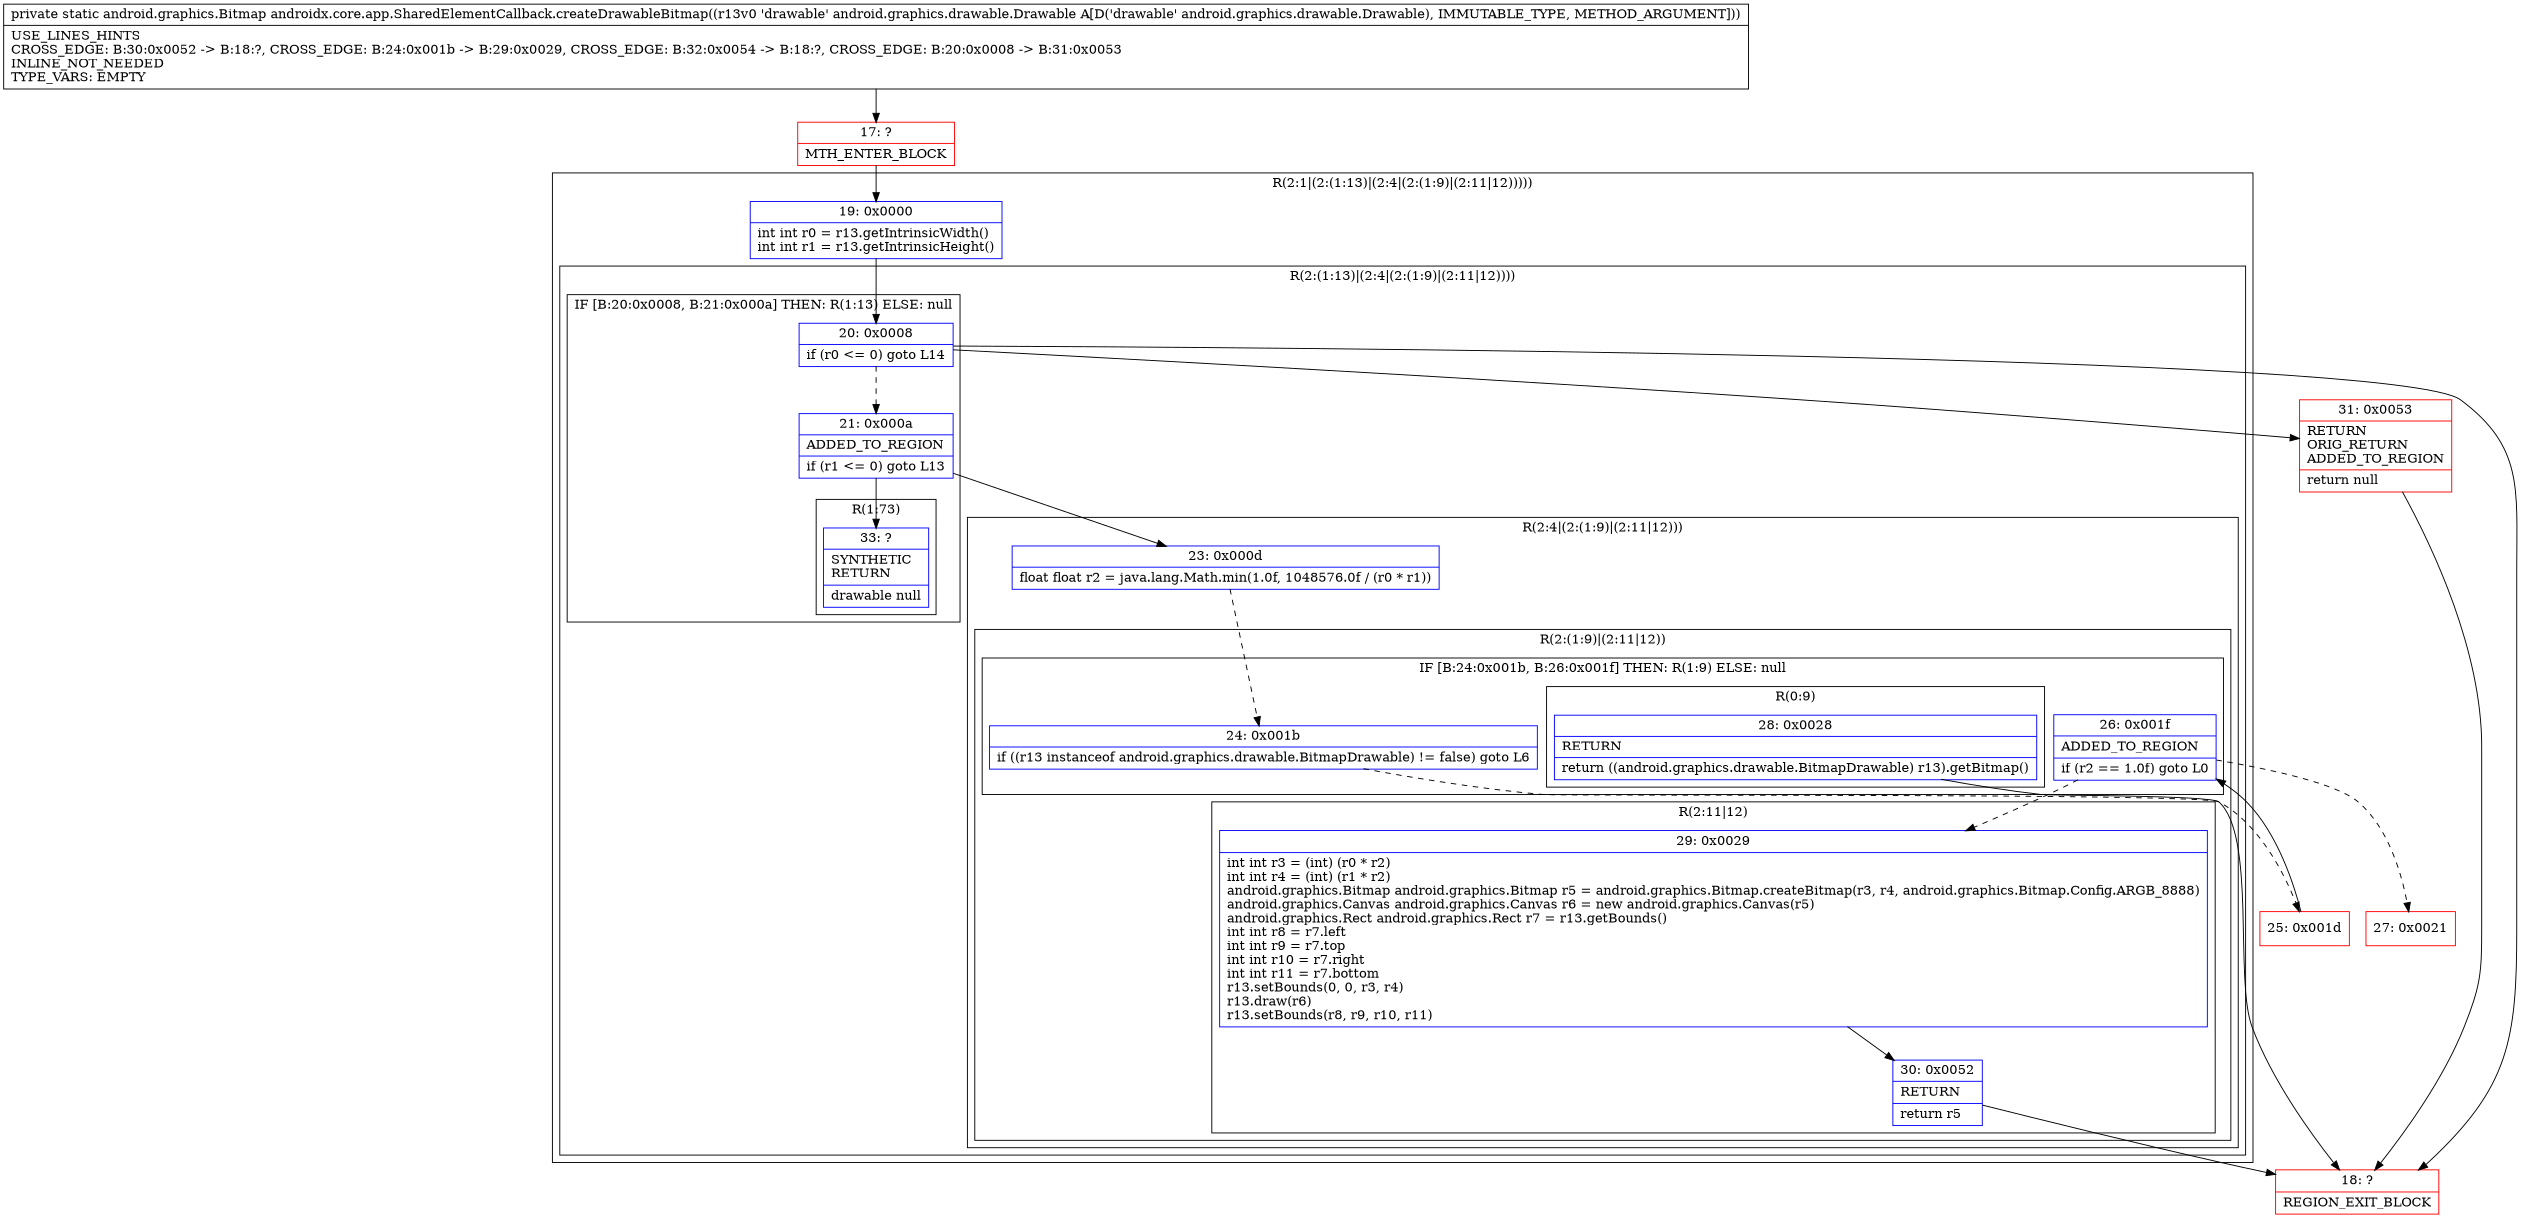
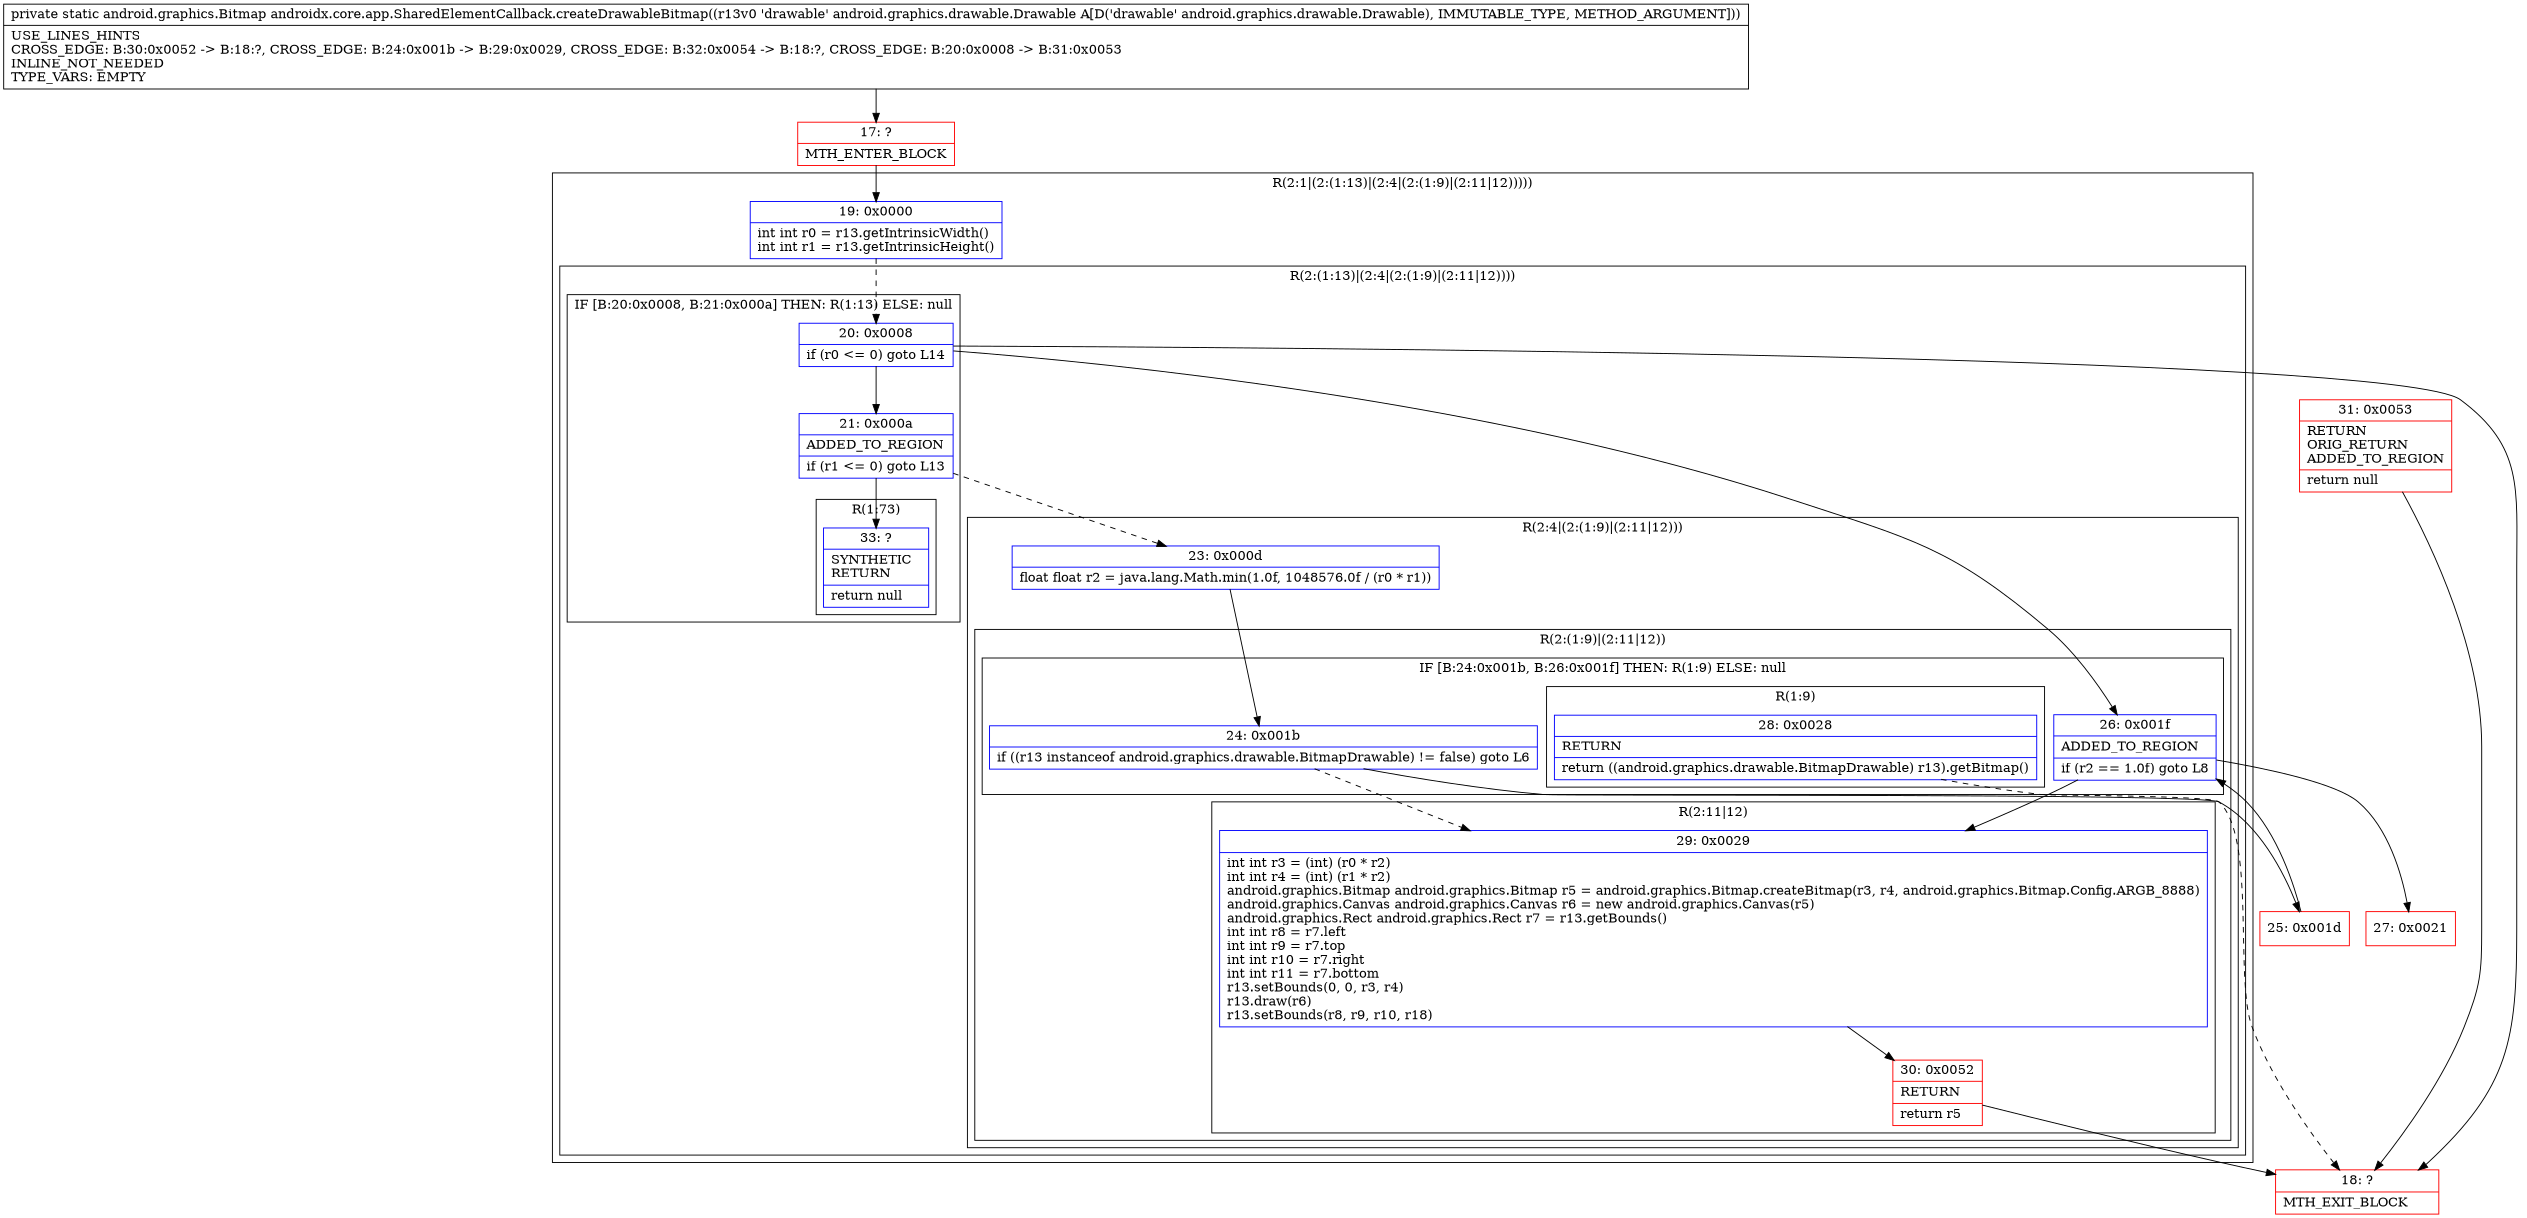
edge "19: 0x0000" -> "20: 0x0008": style solid -> dashed
edge "20: 0x0008" -> "21: 0x000a": style dashed -> solid
edge "20: 0x0008" -> "31: 0x0053": now "20: 0x0008" -> "26: 0x001f"
edge "21: 0x000a" -> "23: 0x000d": style solid -> dashed
node "33: ?": text "drawable null" -> "return null"
edge "23: 0x000d" -> "24: 0x001b": style dashed -> solid
cluster "R(0:9)": label "R(0:9)" -> "R(1:9)"
node "26: 0x001f": text "if (r2 == 1.0f) goto L0" -> "if (r2 == 1.0f) goto L8"
edge "24: 0x001b" -> "29: 0x0029": added
edge "26: 0x001f" -> "27: 0x0021": style dashed -> solid
edge "24: 0x001b" -> "25: 0x001d": style dashed -> solid
edge "26: 0x001f" -> "29: 0x0029": style dashed -> solid
edge "28: 0x0028" -> "18: ?": style solid -> dashed
node "29: 0x0029": text "r13.setBounds(r8, r9, r10, r11)" -> "r13.setBounds(r8, r9, r10, r18)"
node "30: 0x0052": color blue -> red
node "18: ?": text "REGION_EXIT_BLOCK" -> "MTH_EXIT_BLOCK"
